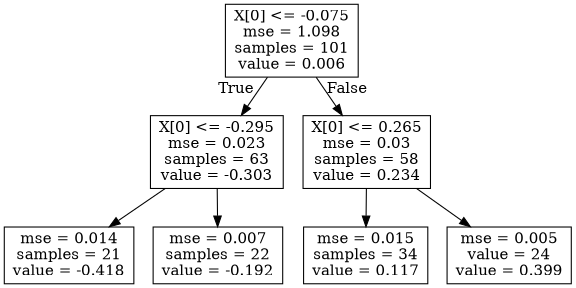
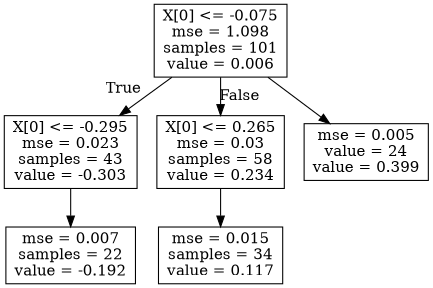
node "X[0] <= -0.295 mse = 0.023 samples = 63 value = -0.303": label "X[0] <= -0.295 mse = 0.023 samples = 63 value = -0.303" -> "X[0] <= -0.295 mse = 0.023 samples = 43 value = -0.303"
edge "X[0] <= 0.265 mse = 0.03 samples = 58 value = 0.234" -> "mse = 0.005 value = 24 value = 0.399": now "X[0] <= -0.075 mse = 1.098 samples = 101 value = 0.006" -> "mse = 0.005 value = 24 value = 0.399"
node "mse = 0.014 samples = 21 value = -0.418": removed
